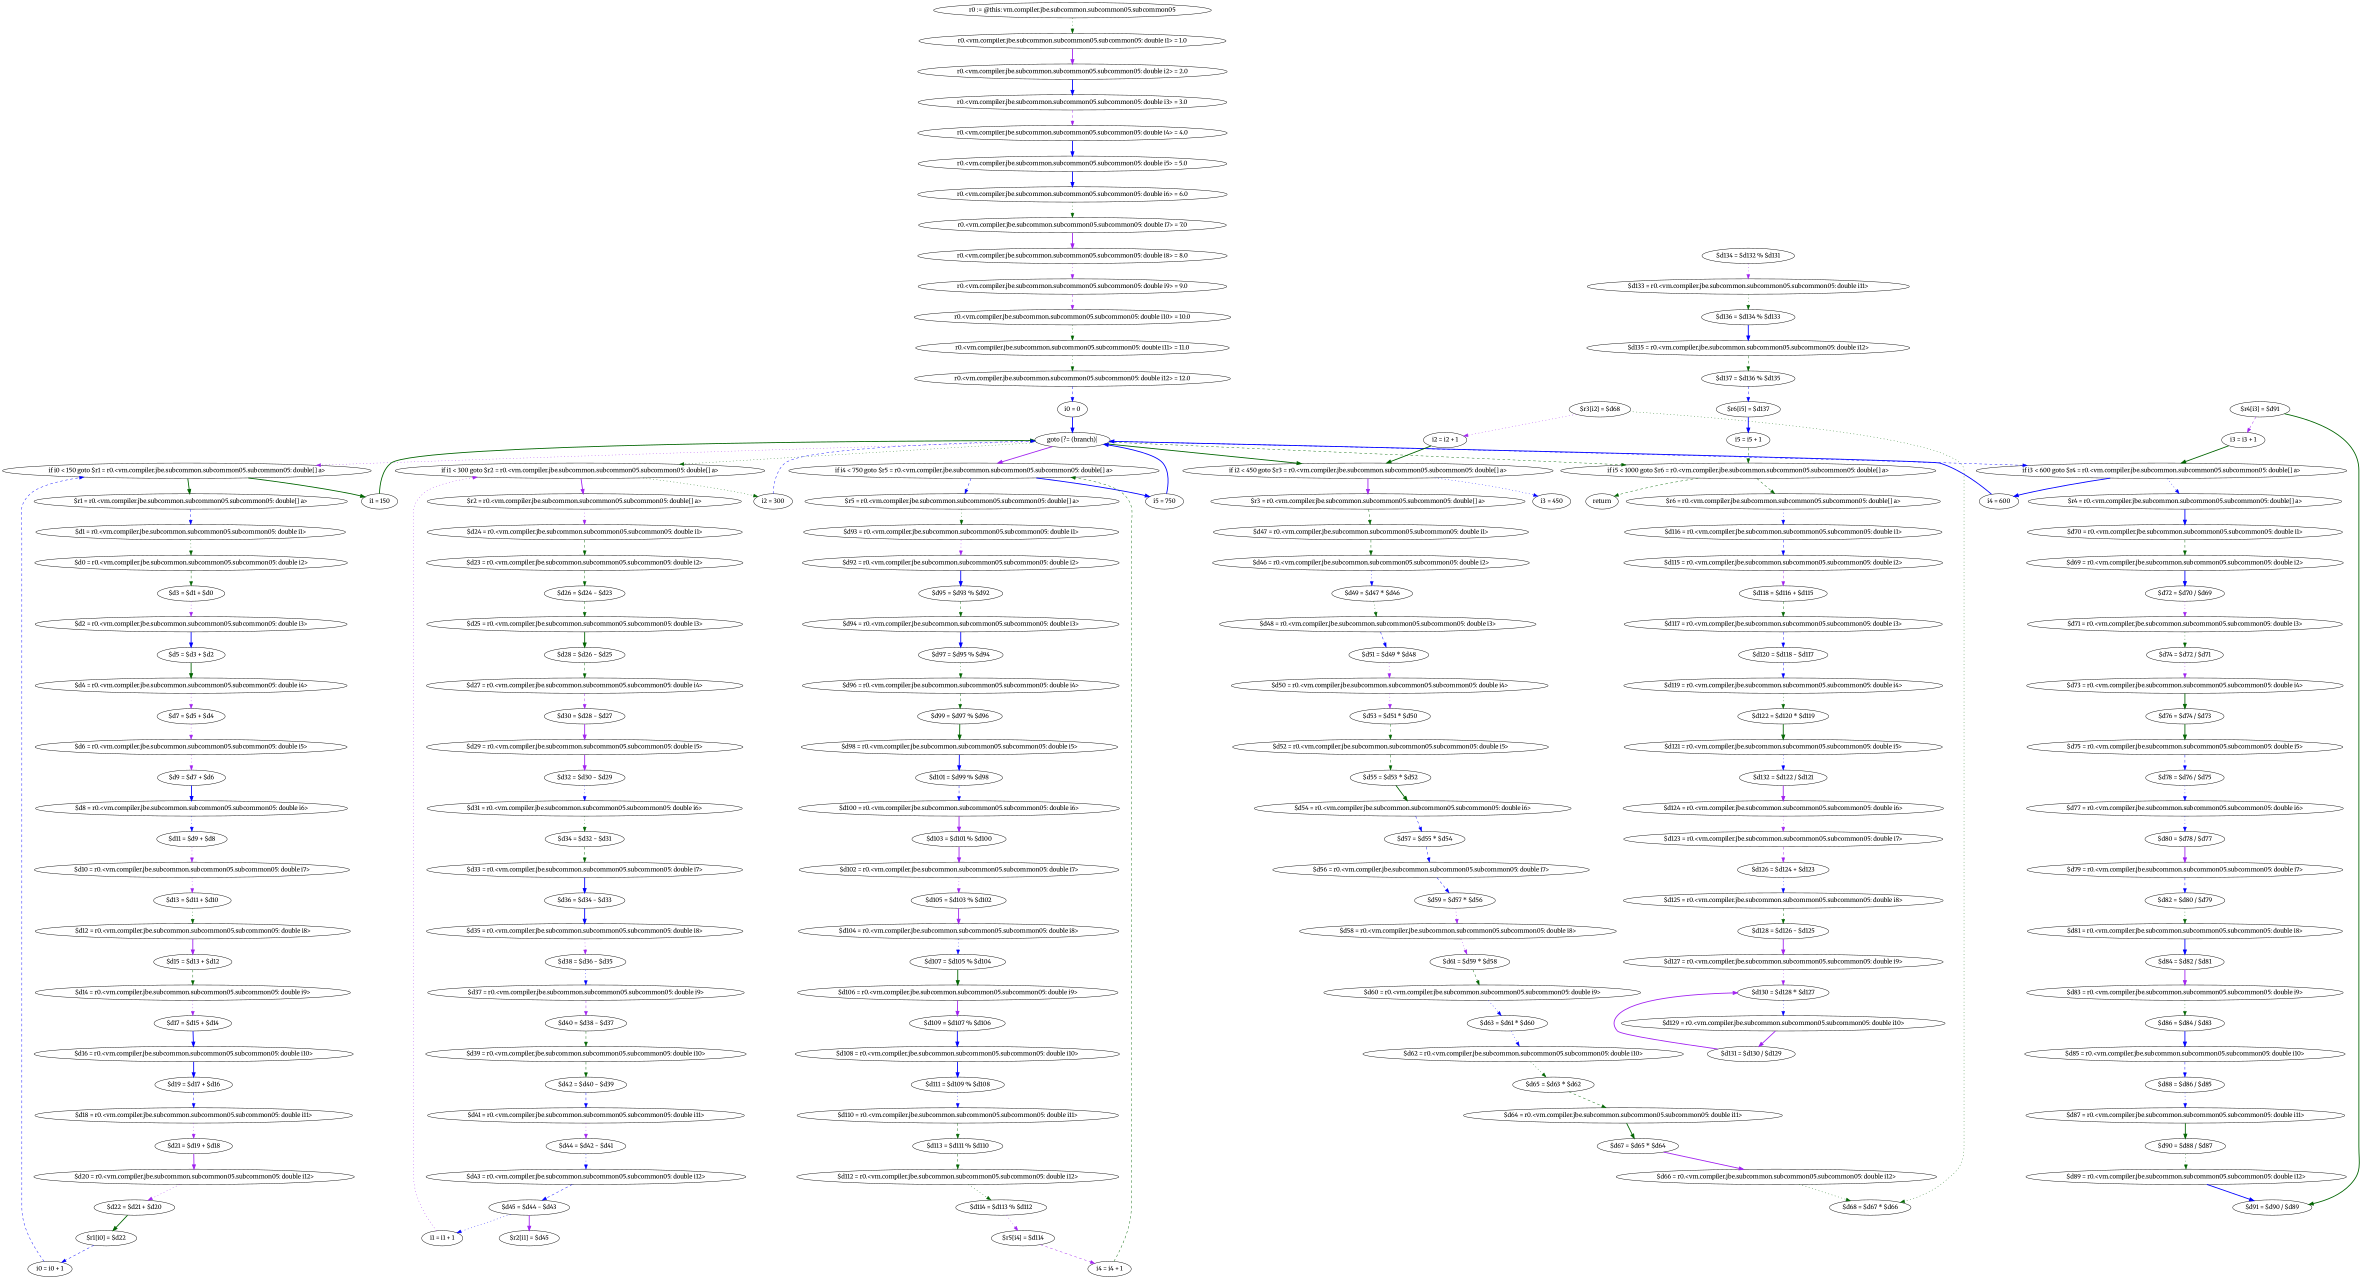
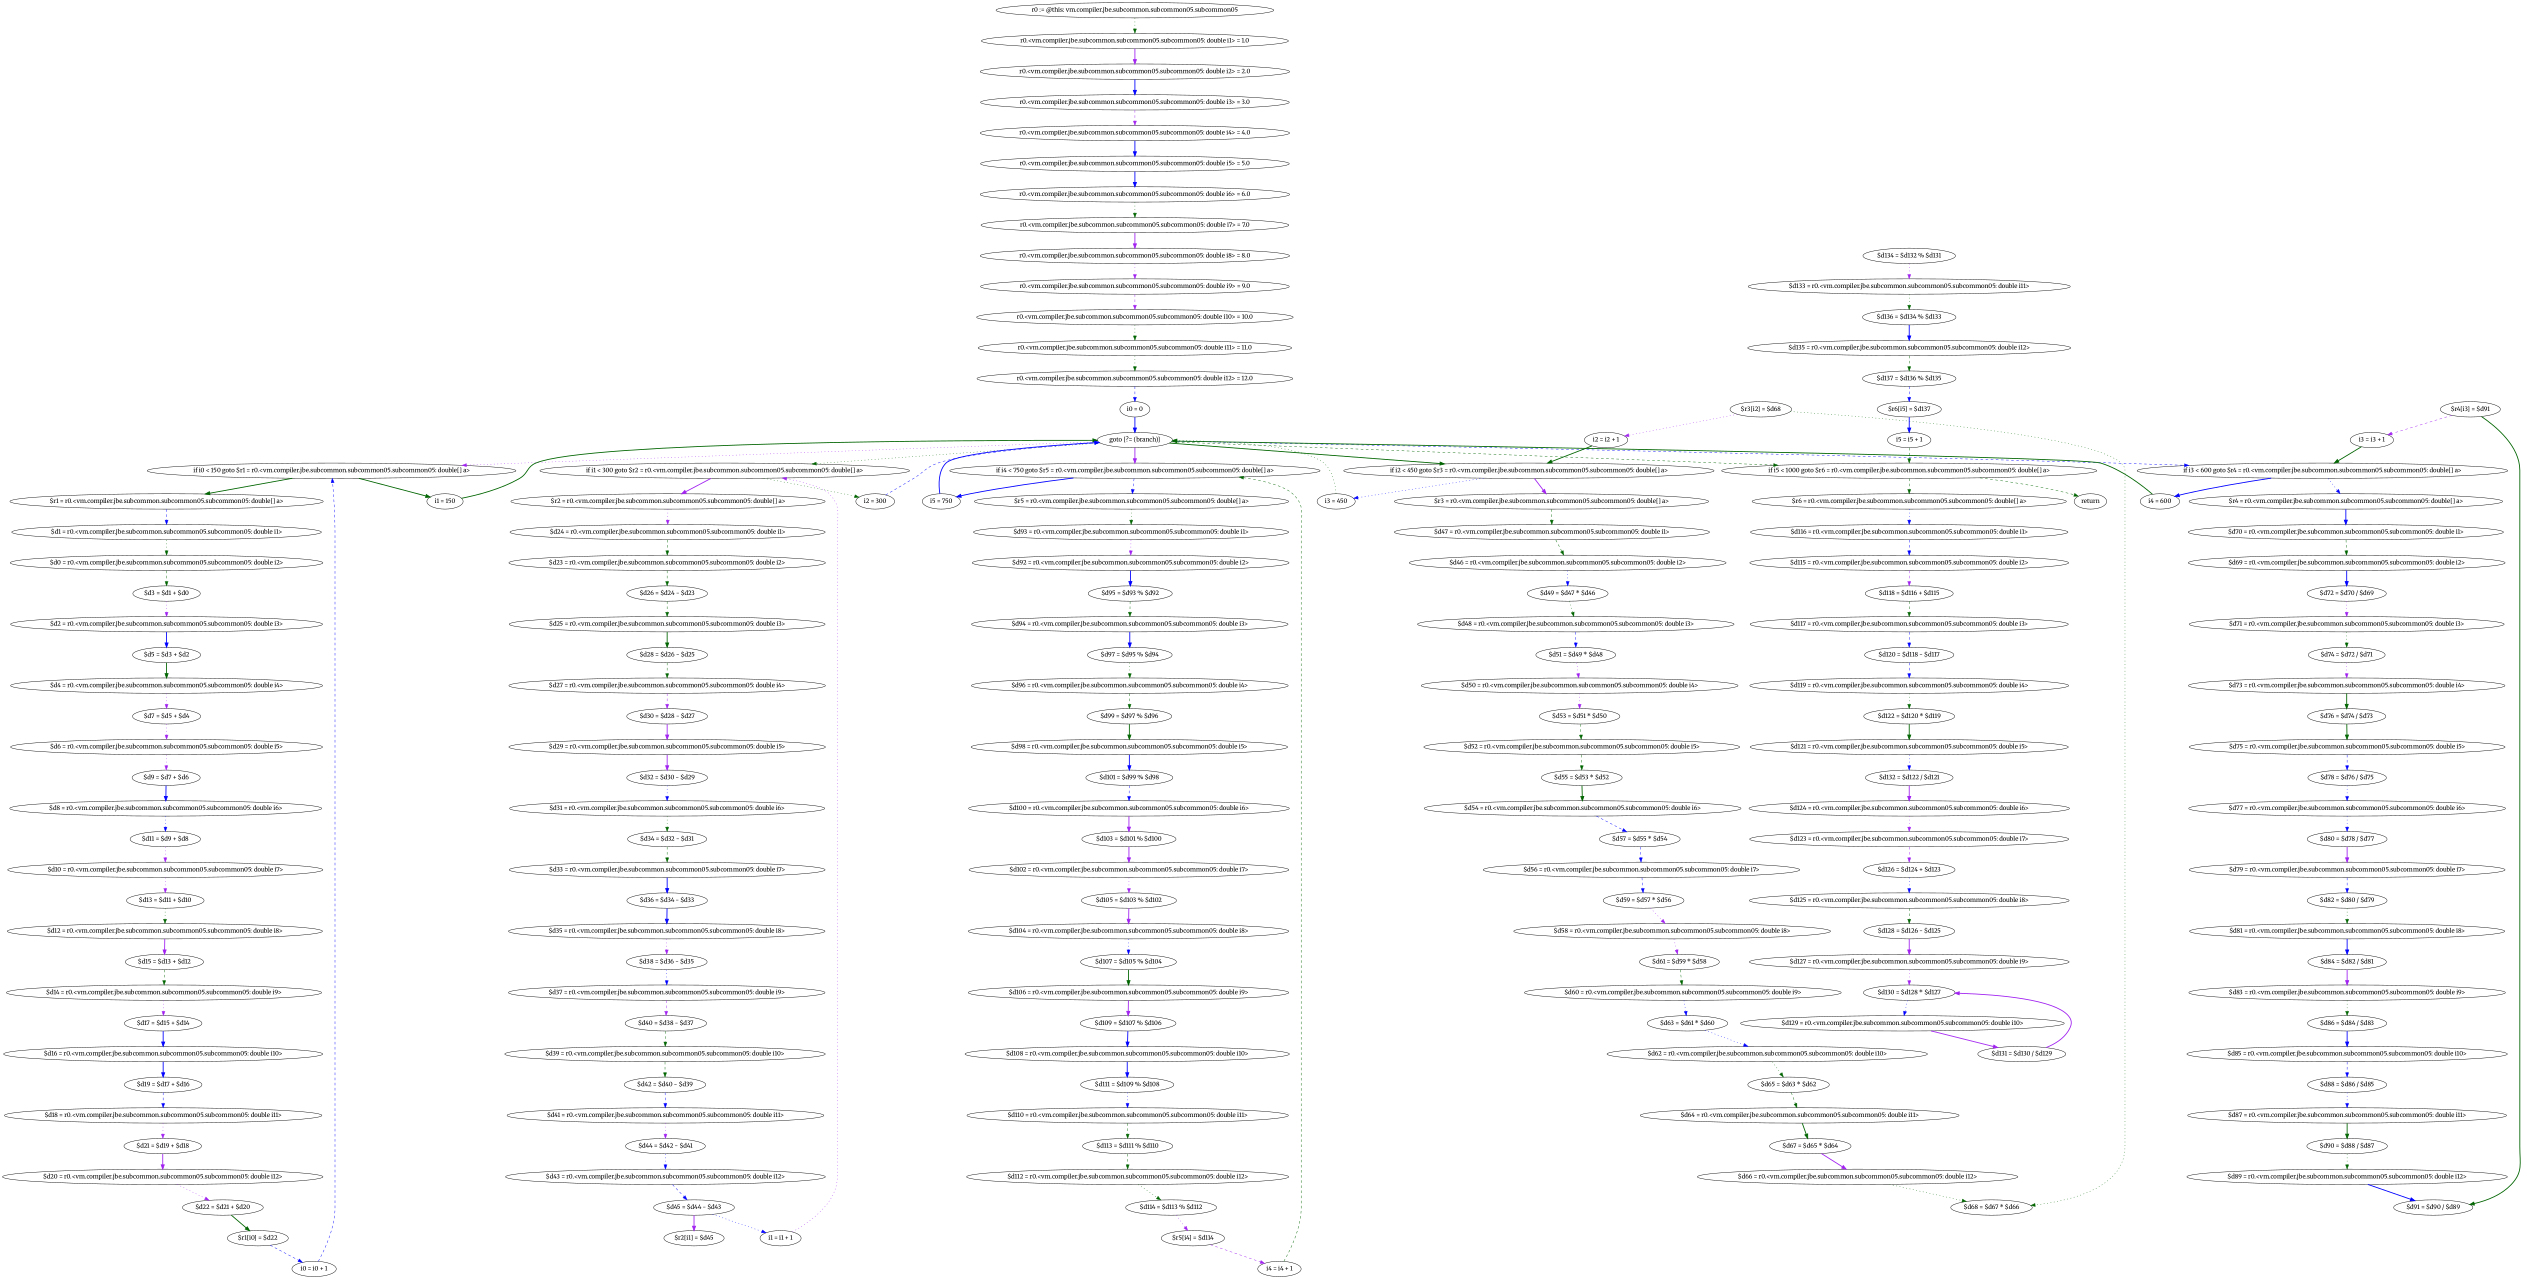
edge "i4 = 600" -> "goto [?= (branch)]": color blue -> darkgreen
edge "i3 = 450" -> "goto [?= (branch)]": added
